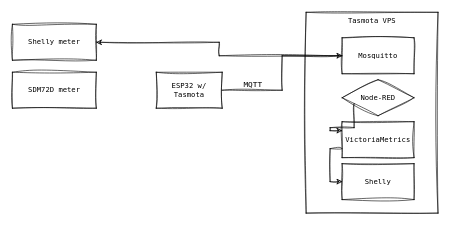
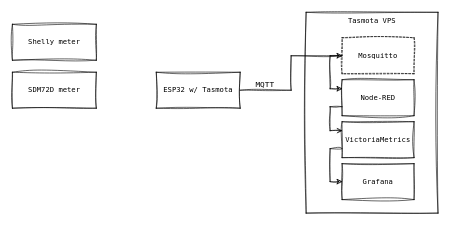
edge "Mosquitto" -> "Shelly meter": now "Mosquitto" -> "Node-RED"
node "Mosquitto": style solid -> dashed
node "ESP32 w/ Tasmota": size 66x36 -> 84x36
node "Node-RED": shape diamond -> rectangle
edge "Node-RED" -> "VictoriaMetrics": arrowhead classic -> open
node "Shelly": label "Shelly" -> "Grafana"
